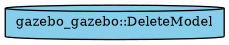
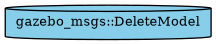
node "gazebo_gazebo::DeleteModel": label "gazebo_gazebo::DeleteModel" -> "gazebo_msgs::DeleteModel"
